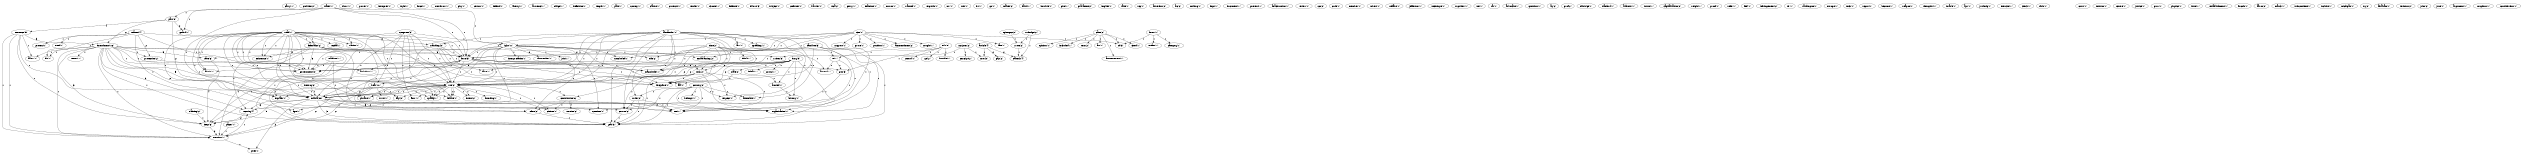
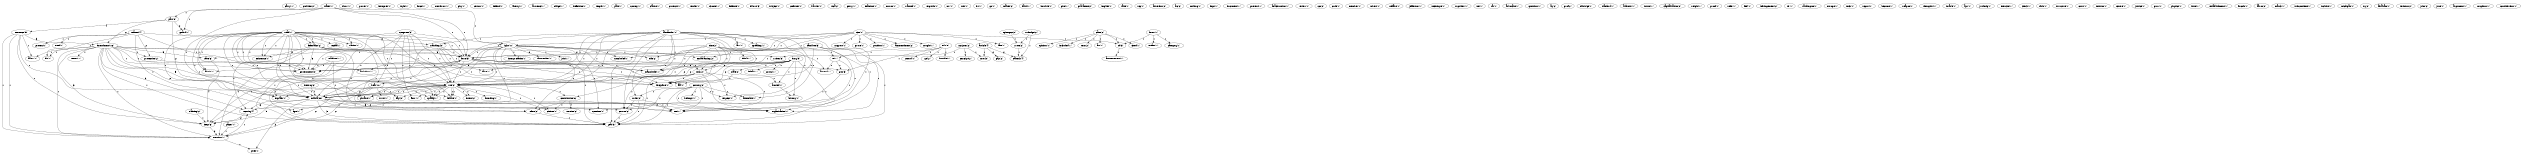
node "structure(1)": added
edge "case(2)" -> "ammentment(1)": now "nd(3)" -> "ammentment(1)"
edge "right(11)" -> "year(3)": added, label "1"
